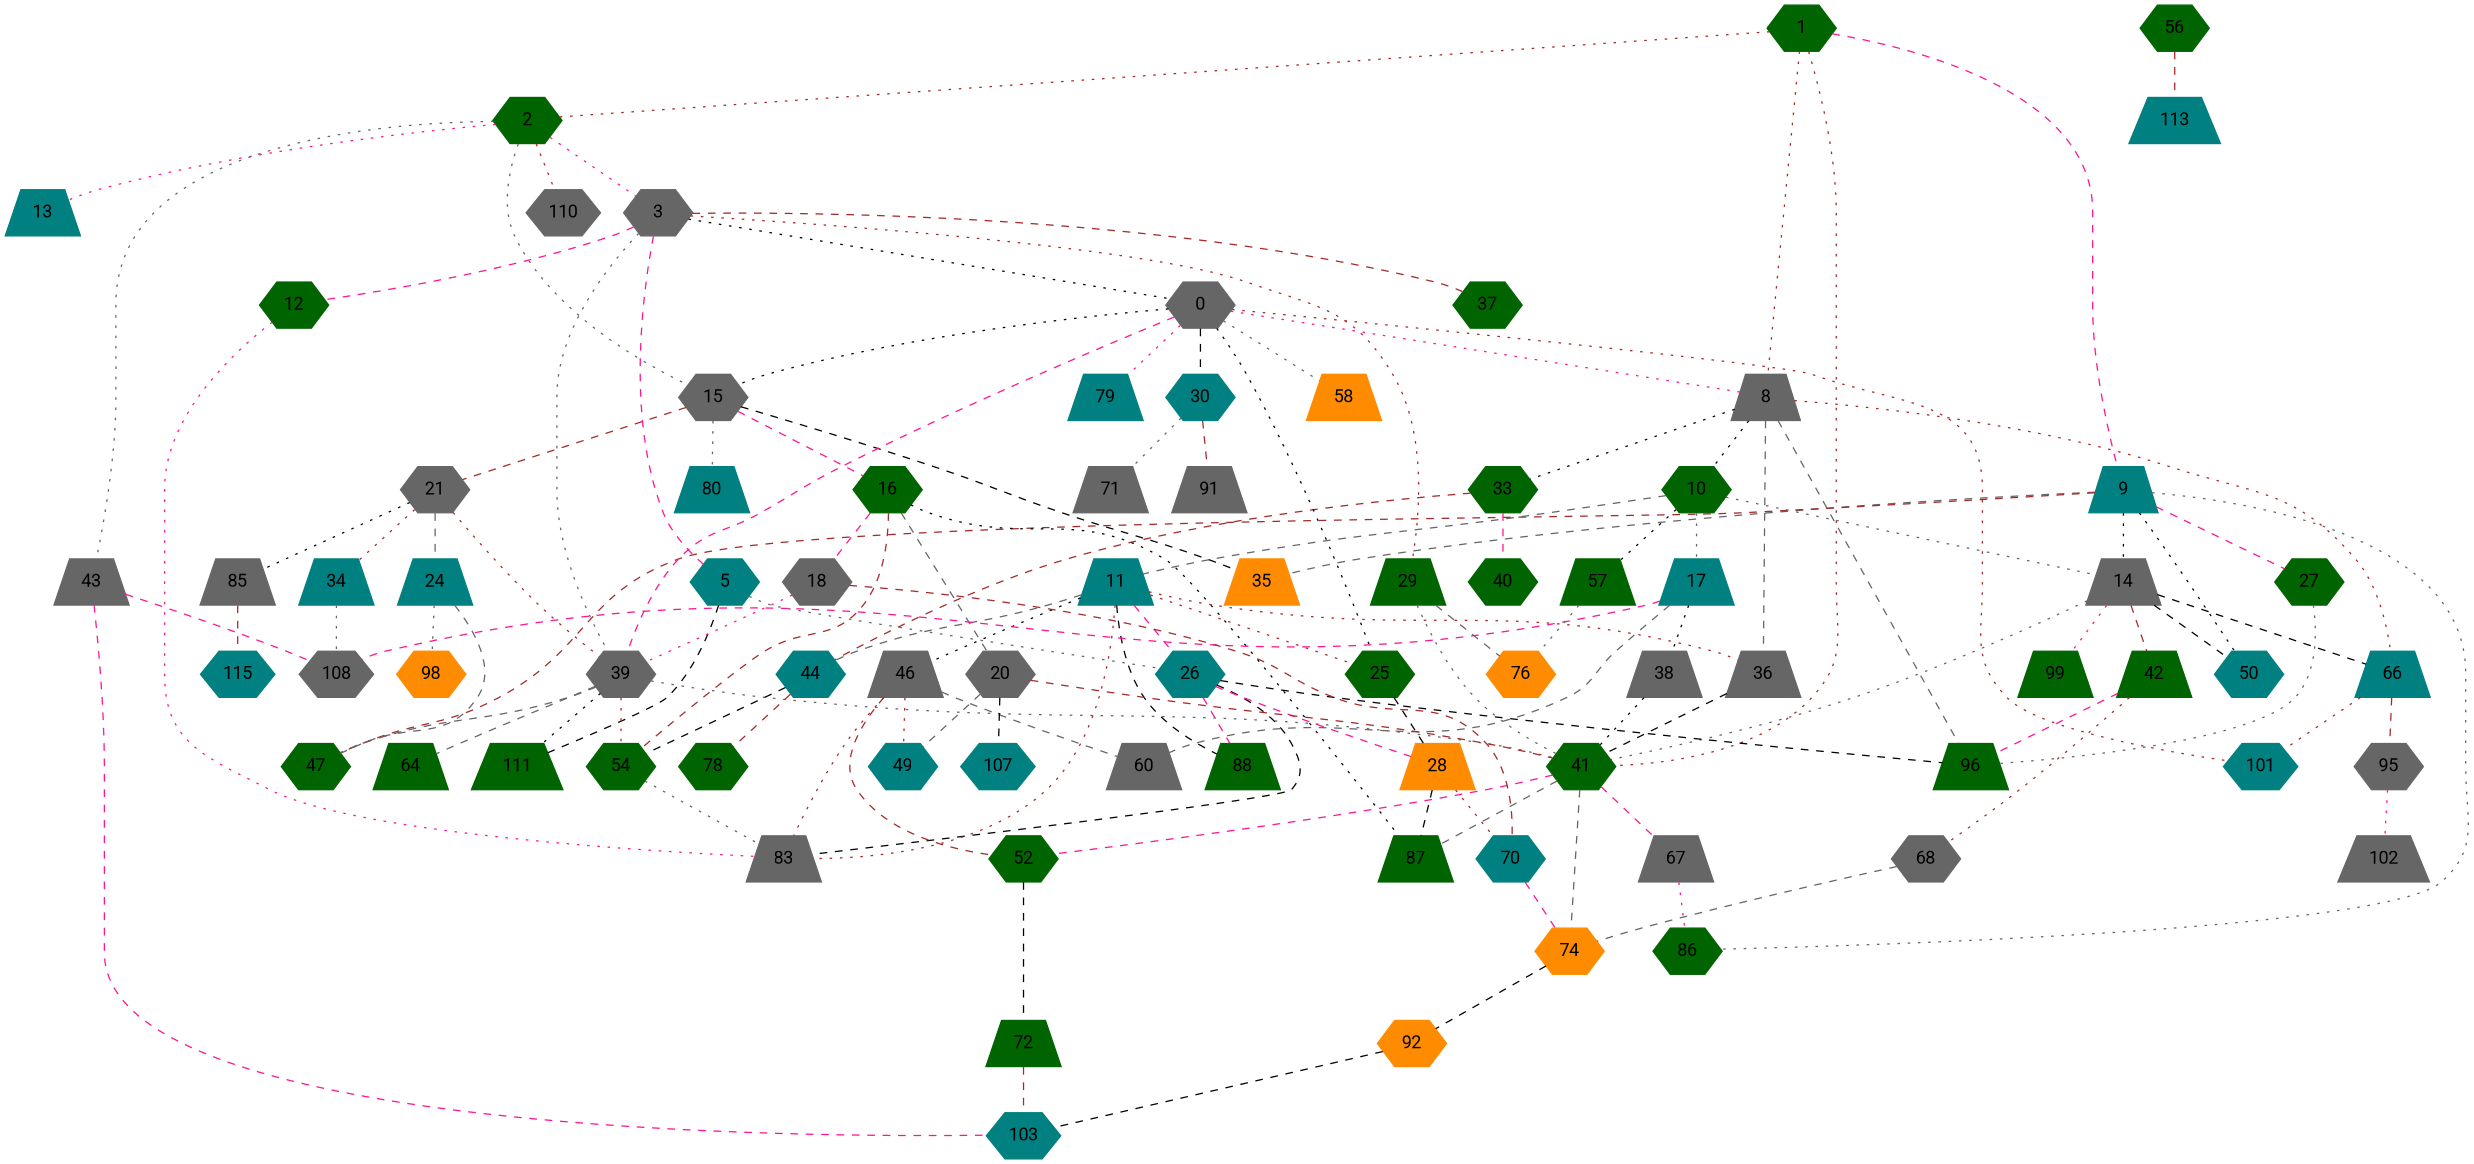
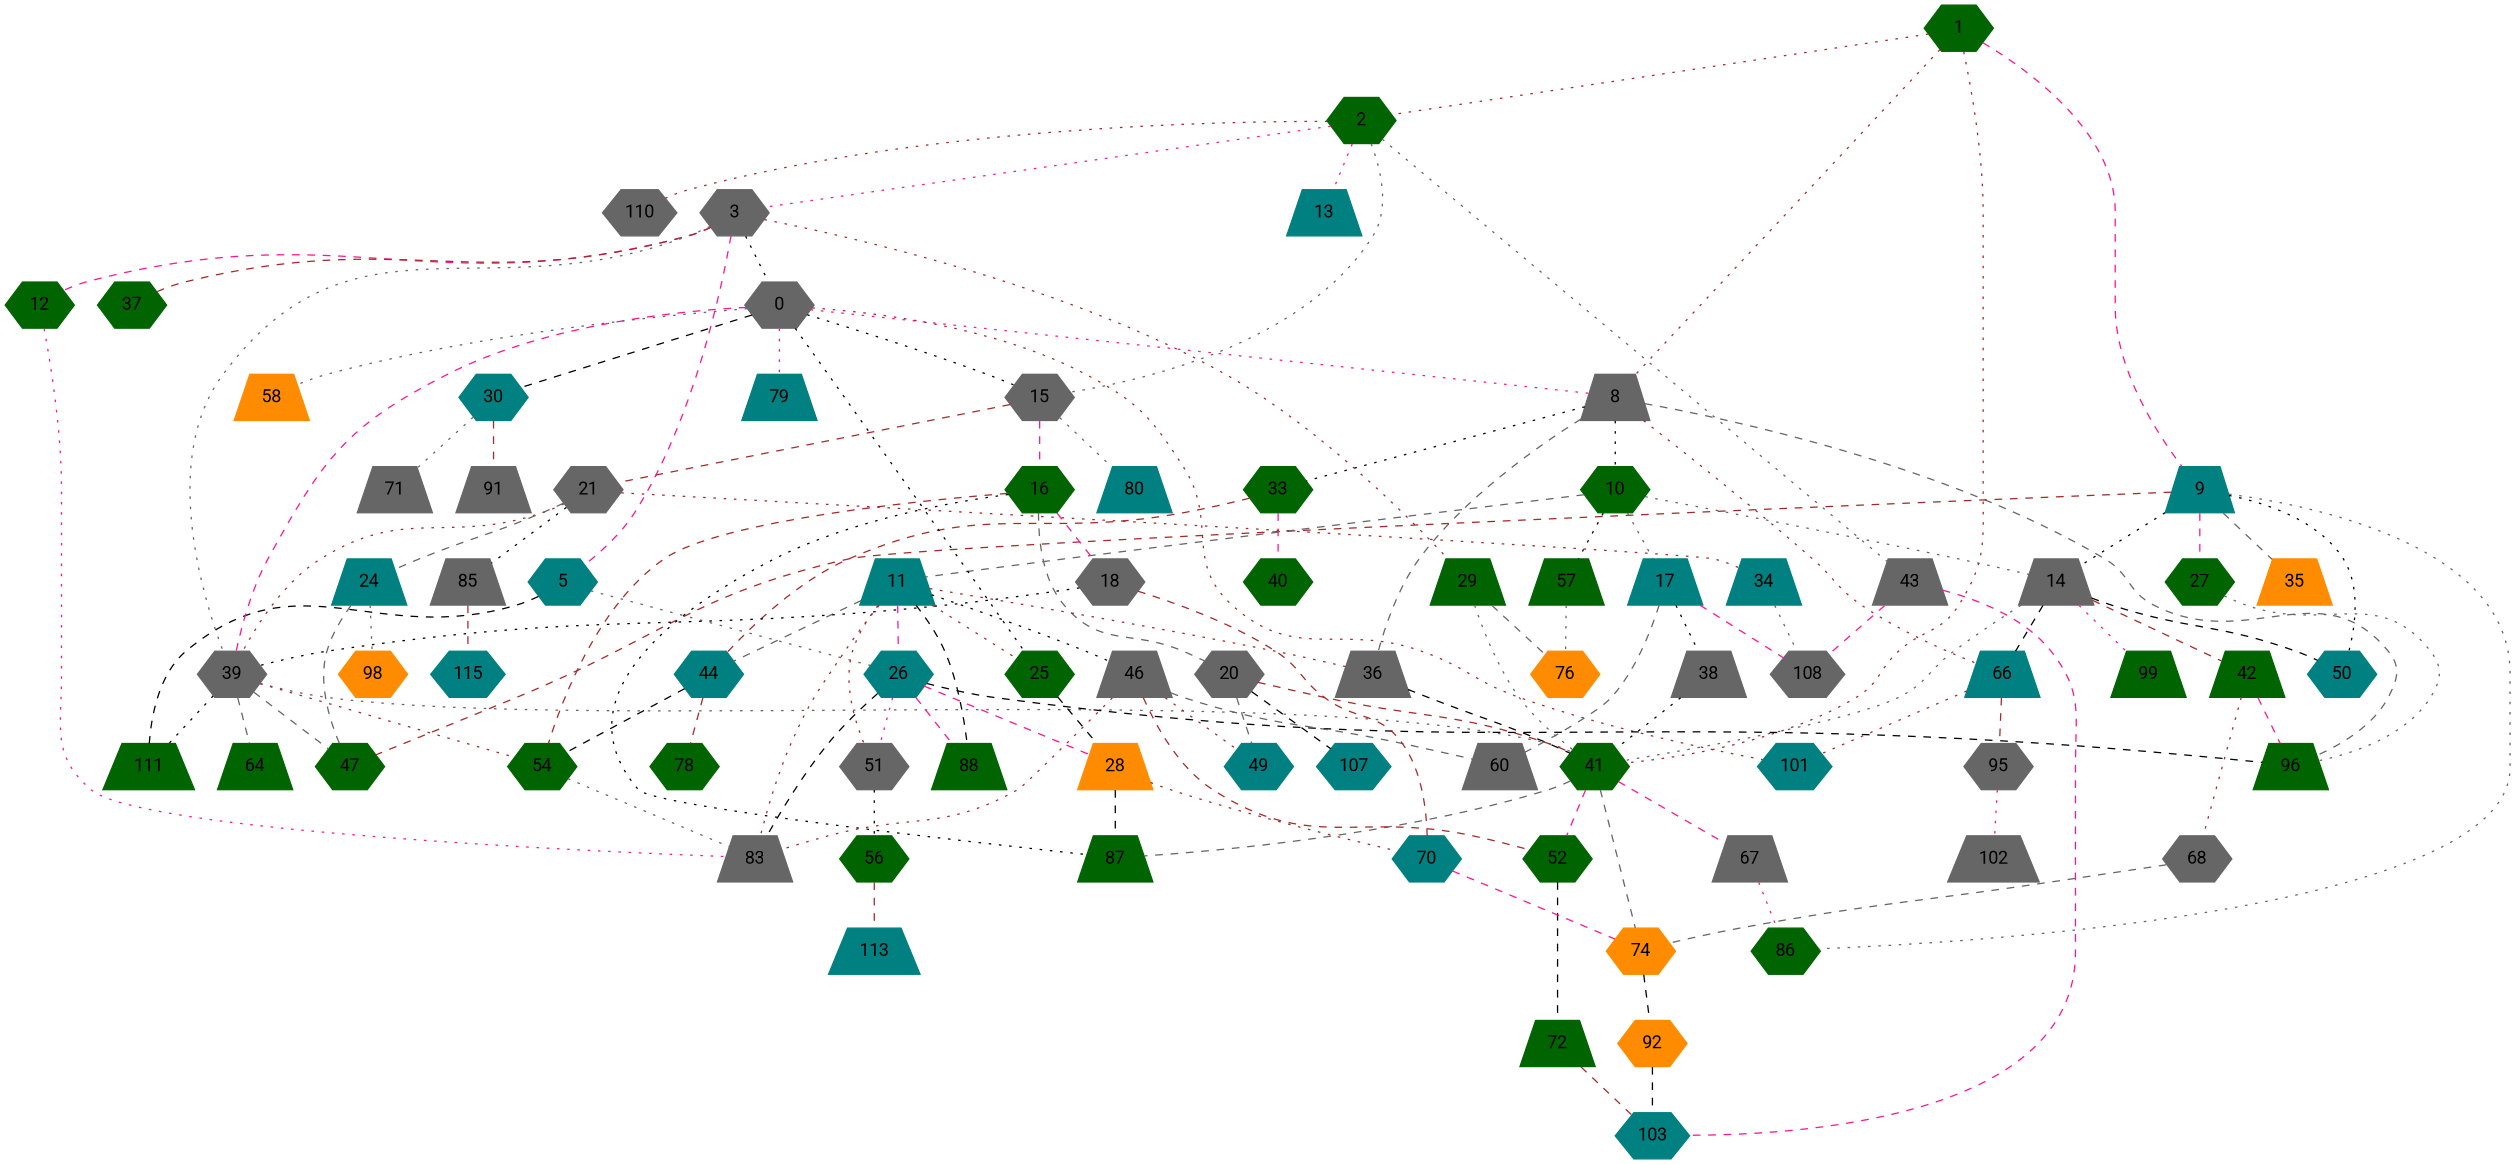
edge "15" -- "35": removed
edge "18" -- "39": color deeppink -> black
node "51": added
